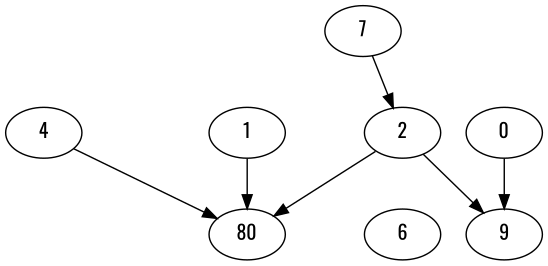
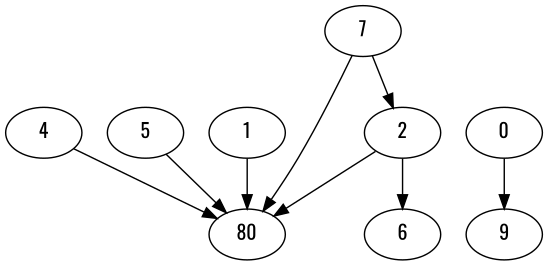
edge "7" -> "80": added
node "5": added
edge "2" -> "9": now "2" -> "6"
